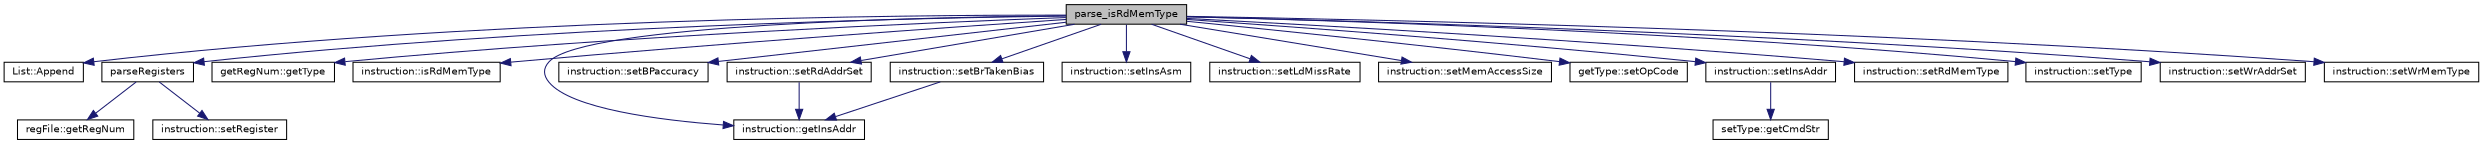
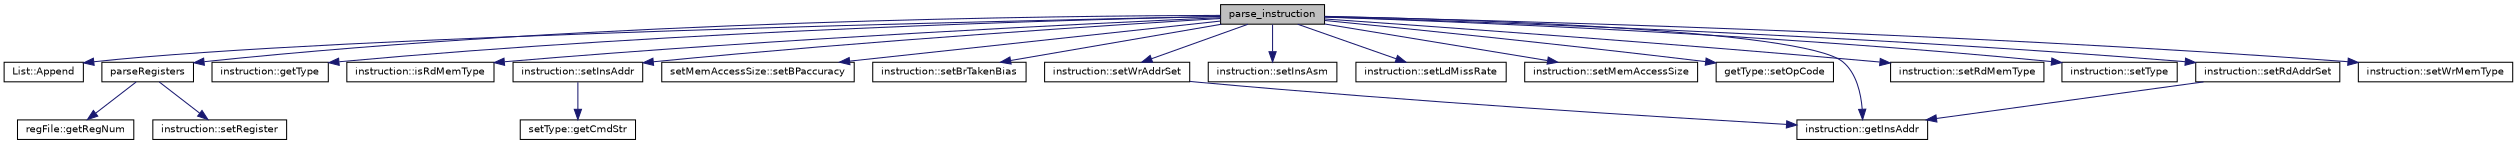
node "parse_isRdMemType": label "parse_isRdMemType" -> "parse_instruction"
node "getRegNum::getType": label "getRegNum::getType" -> "instruction::getType"
node "instruction::setBPaccuracy": label "instruction::setBPaccuracy" -> "setMemAccessSize::setBPaccuracy"
edge "instruction::setBrTakenBias" -> "instruction::getInsAddr": now "instruction::setWrAddrSet" -> "instruction::getInsAddr"
